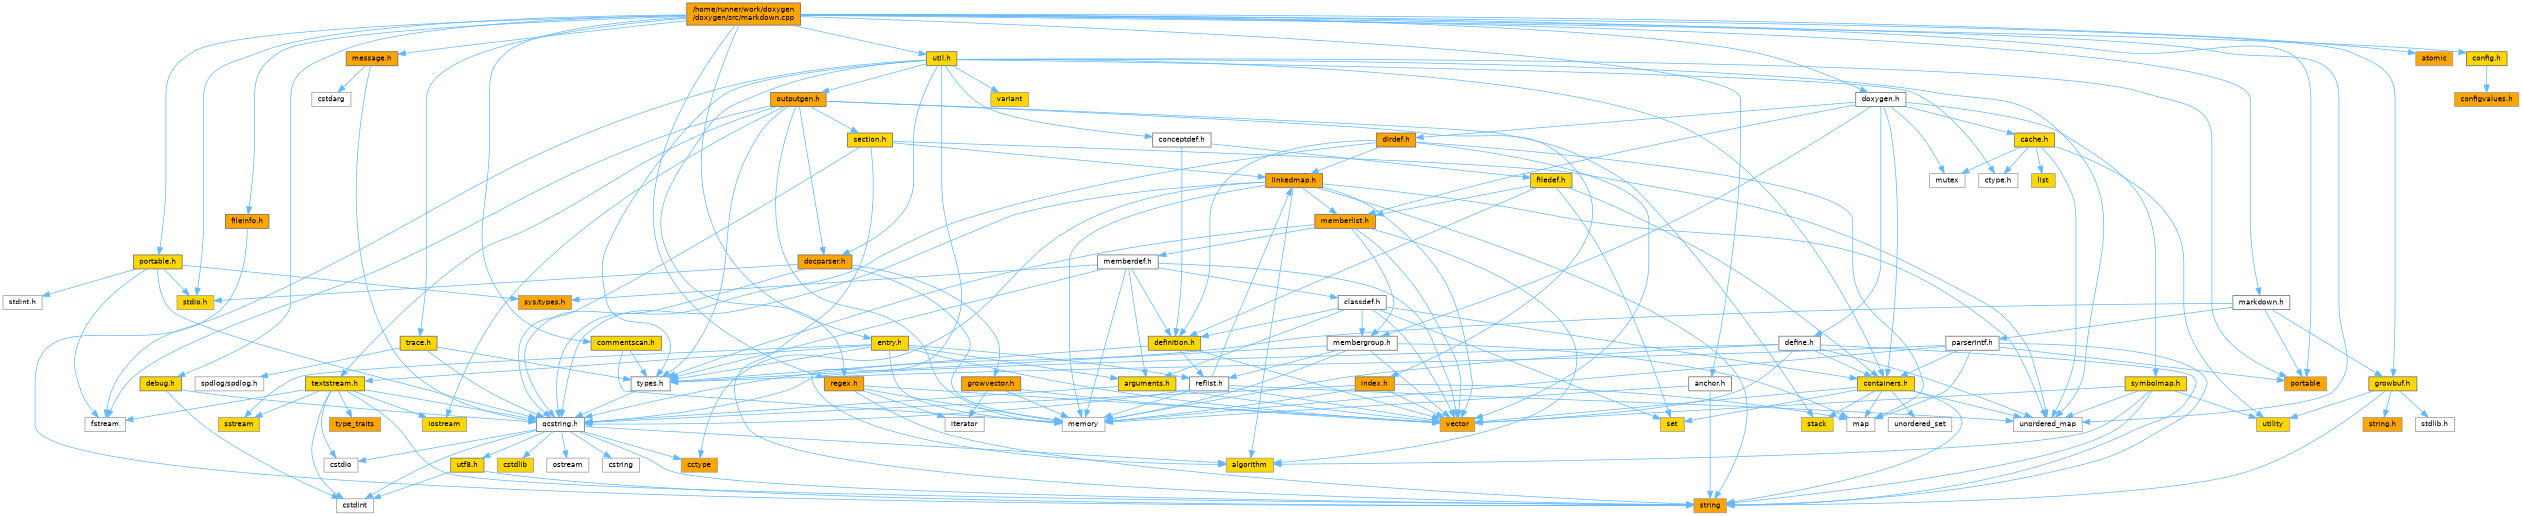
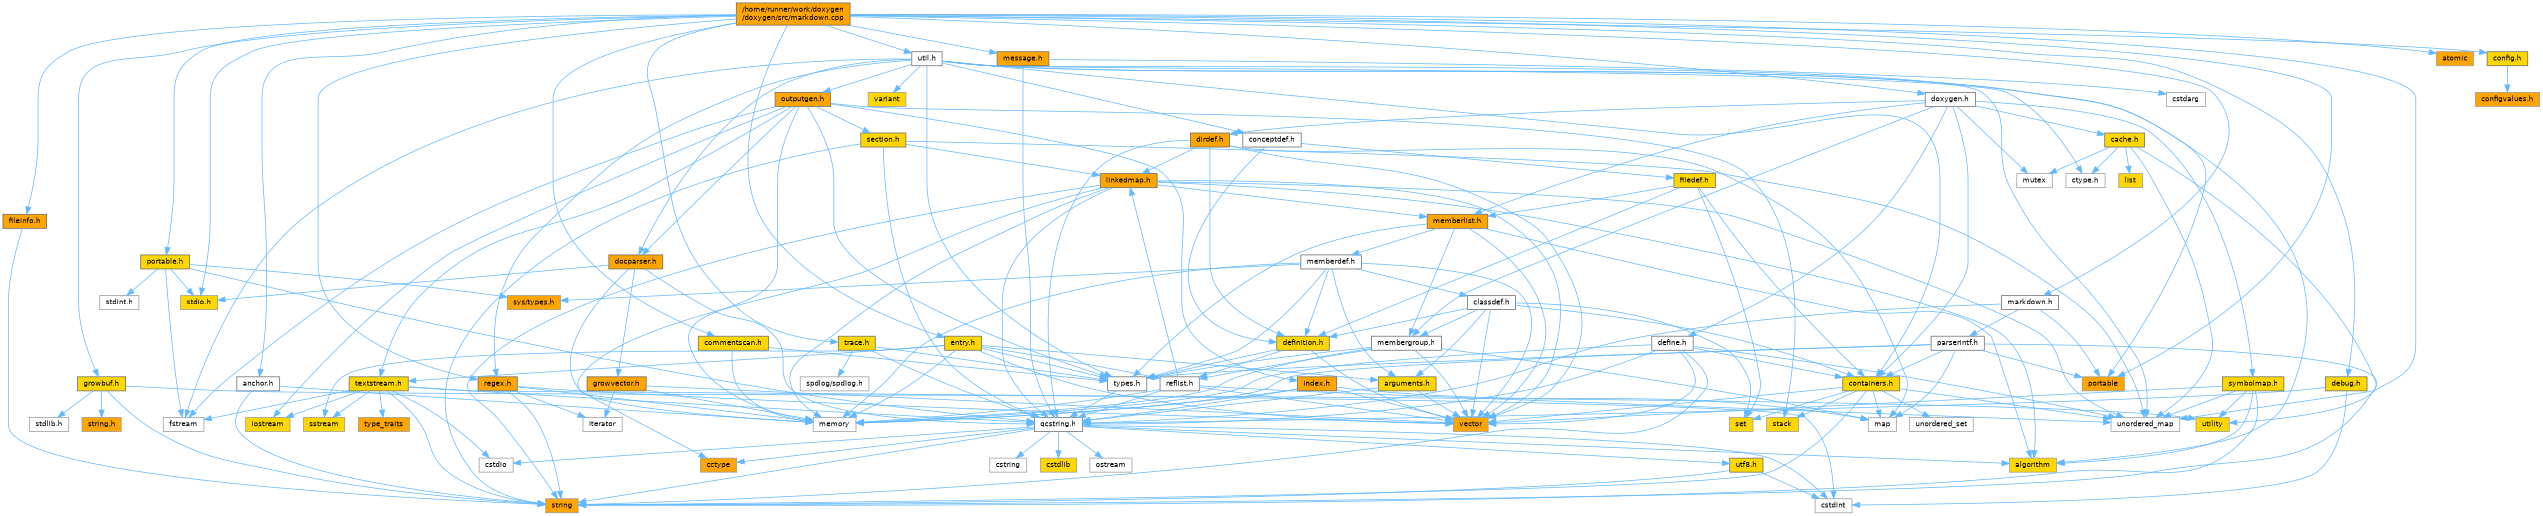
node "util.h": fillcolor gold -> white
edge "markdown.h" -> "growbuf.h": removed
